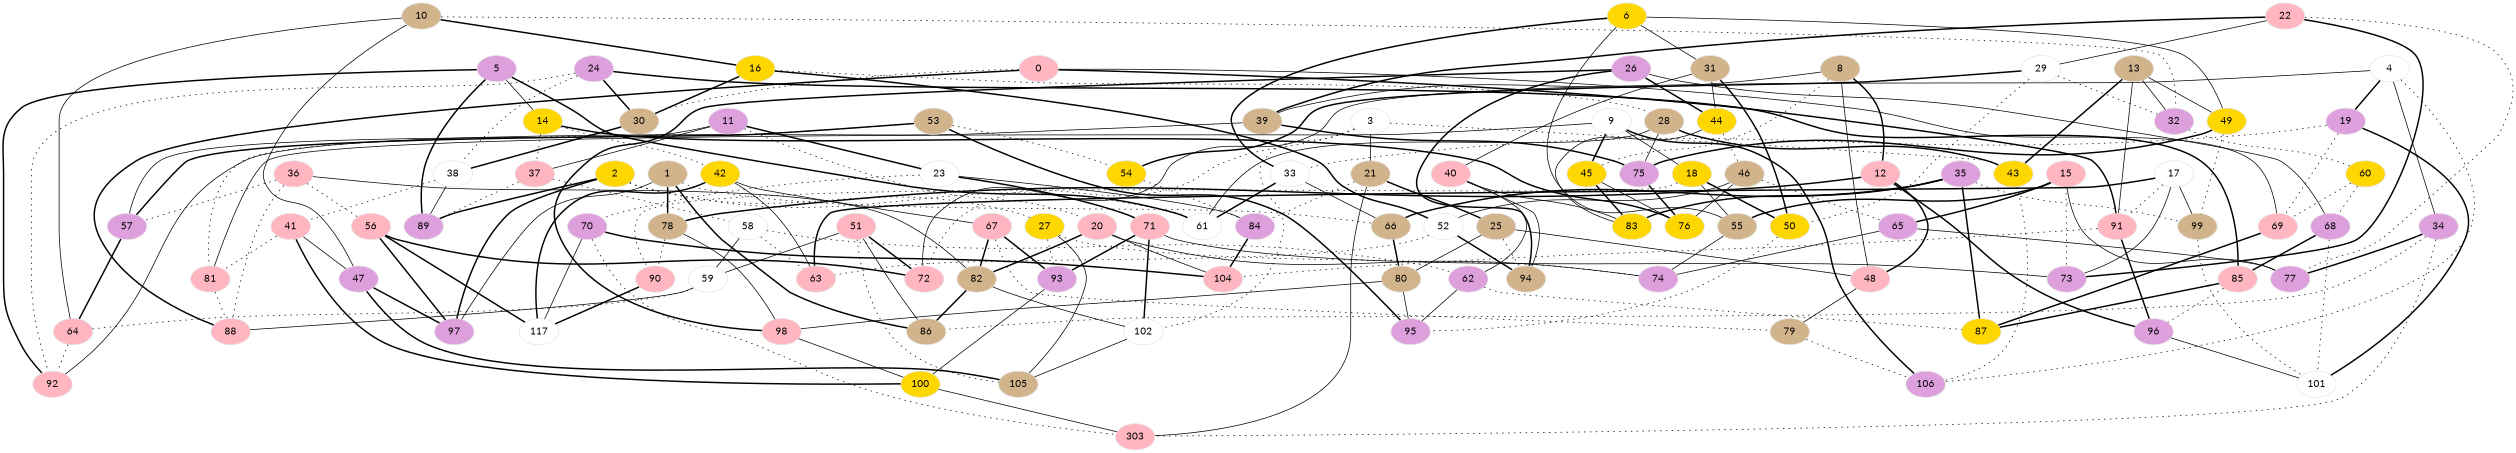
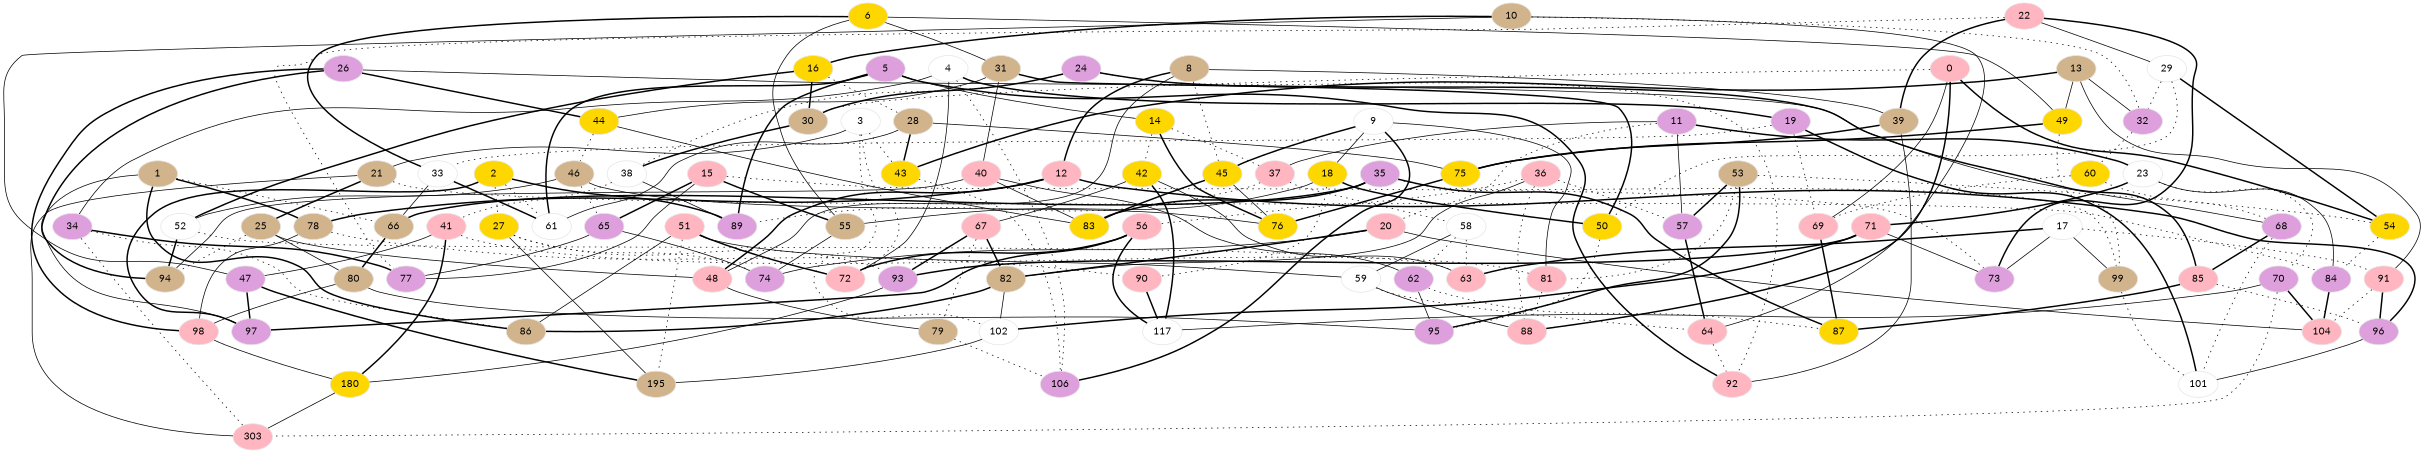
edge "0" -- "91": now "0" -- "54"
node "75": fillcolor plum -> gold
node "100": label "100" -> "180"
node "105": label "105" -> "195"
